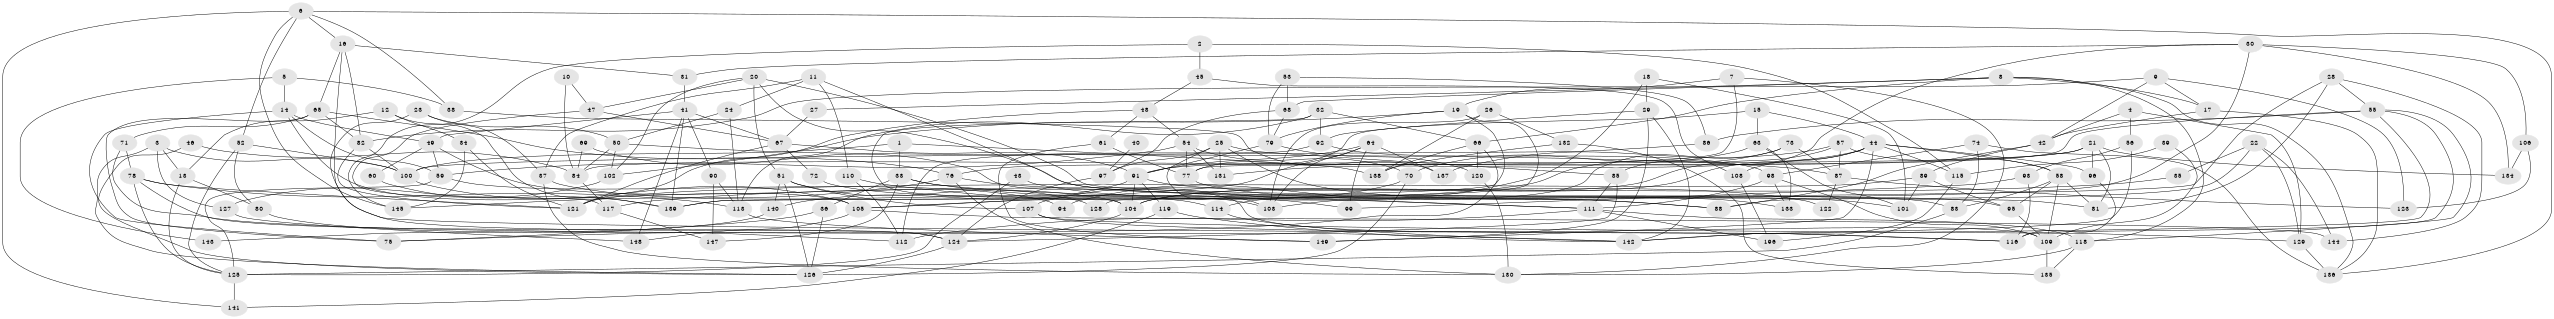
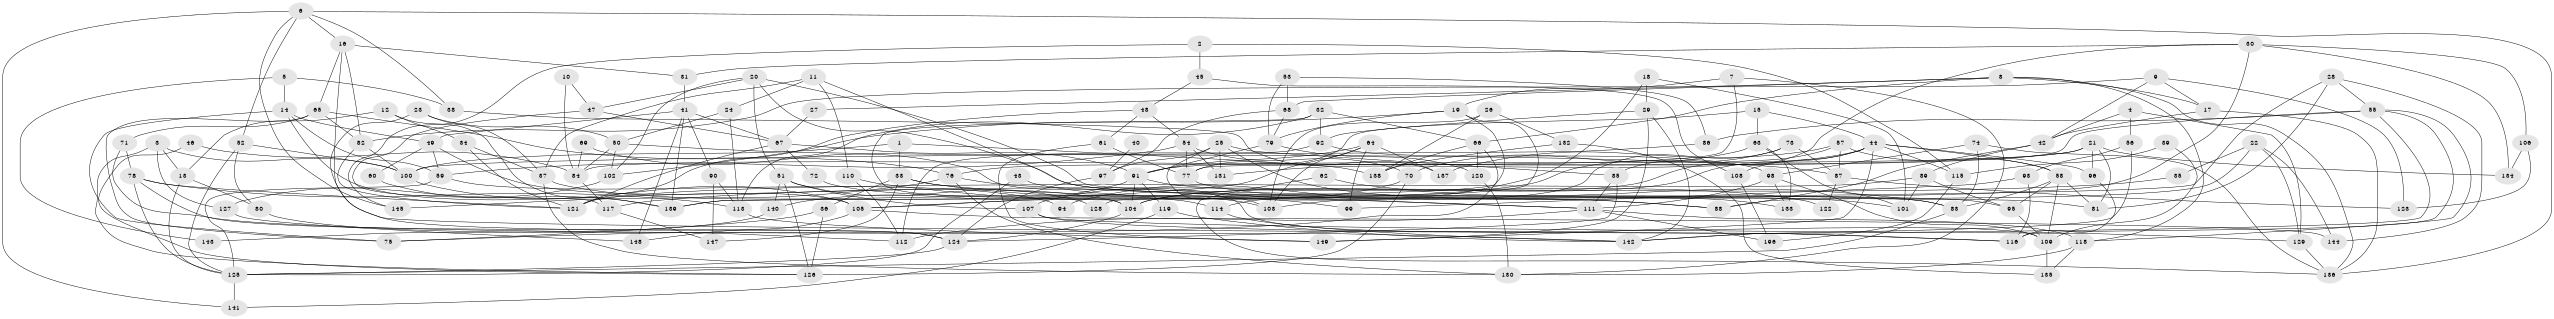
node "62": added
edge "34" -- "145": now "34" -- "37"
edge "124" -- "126": now "124" -- "125"
